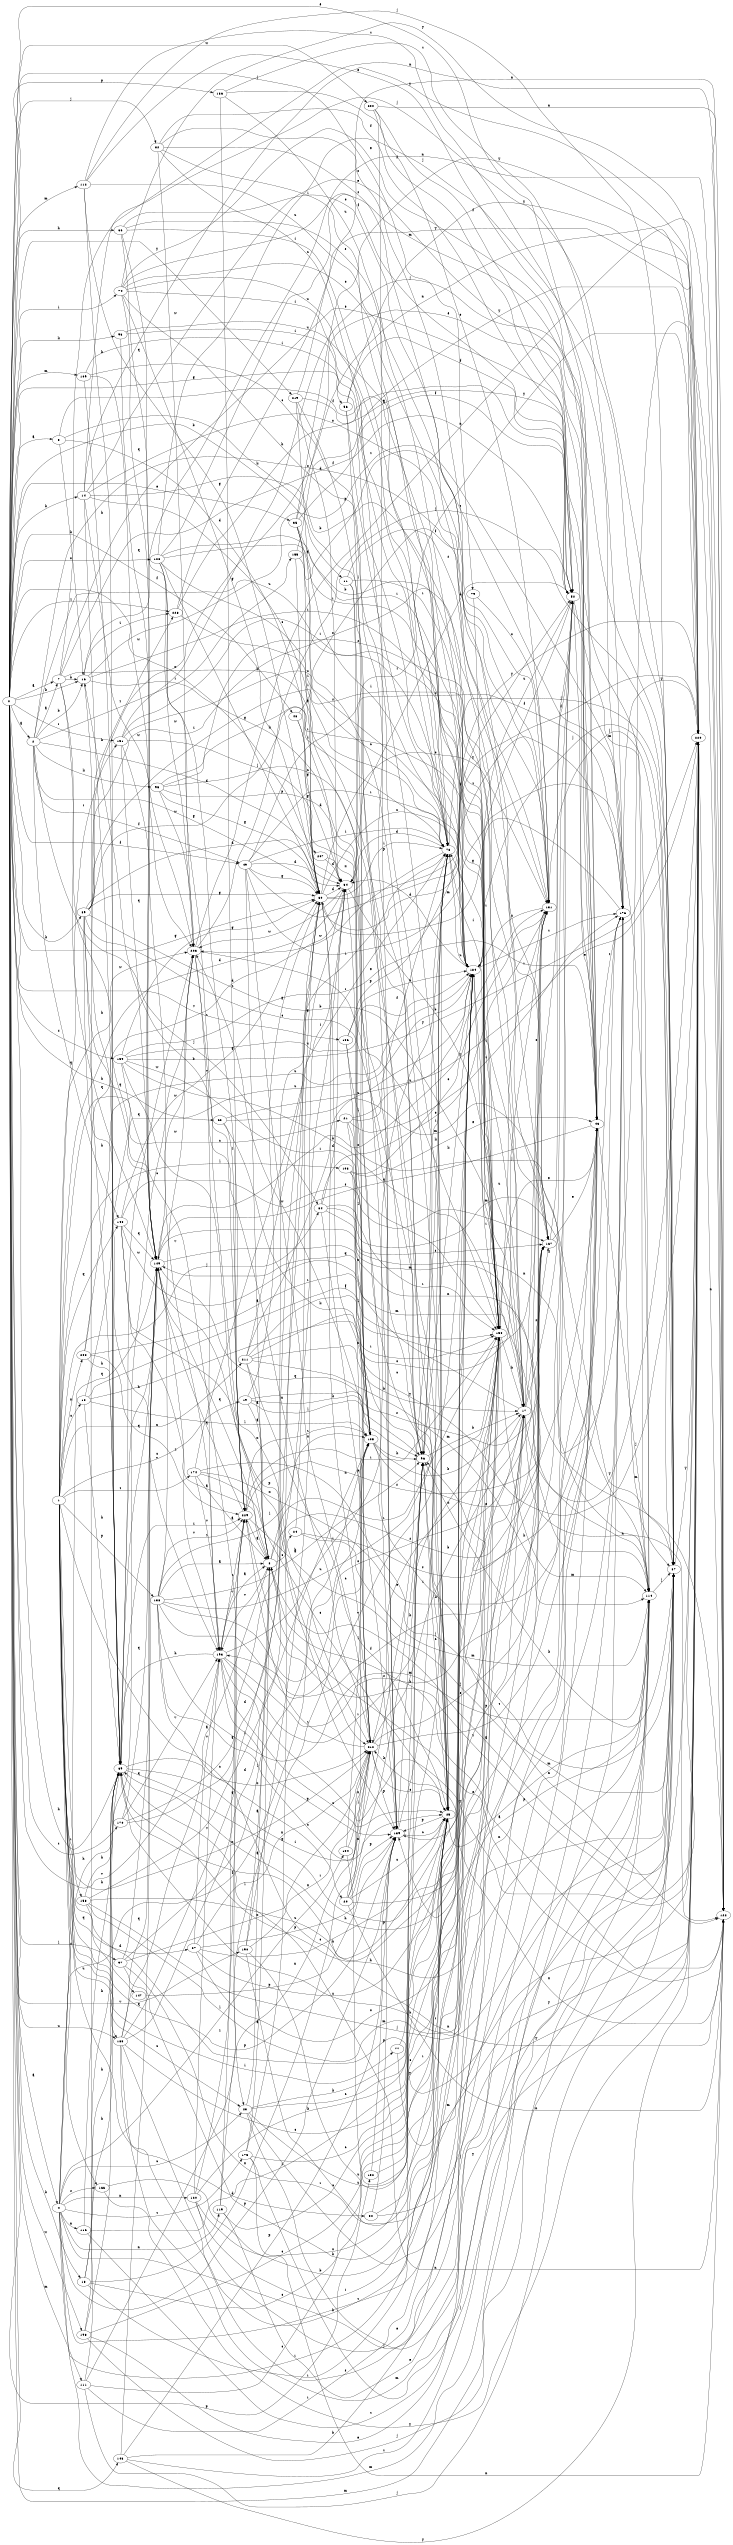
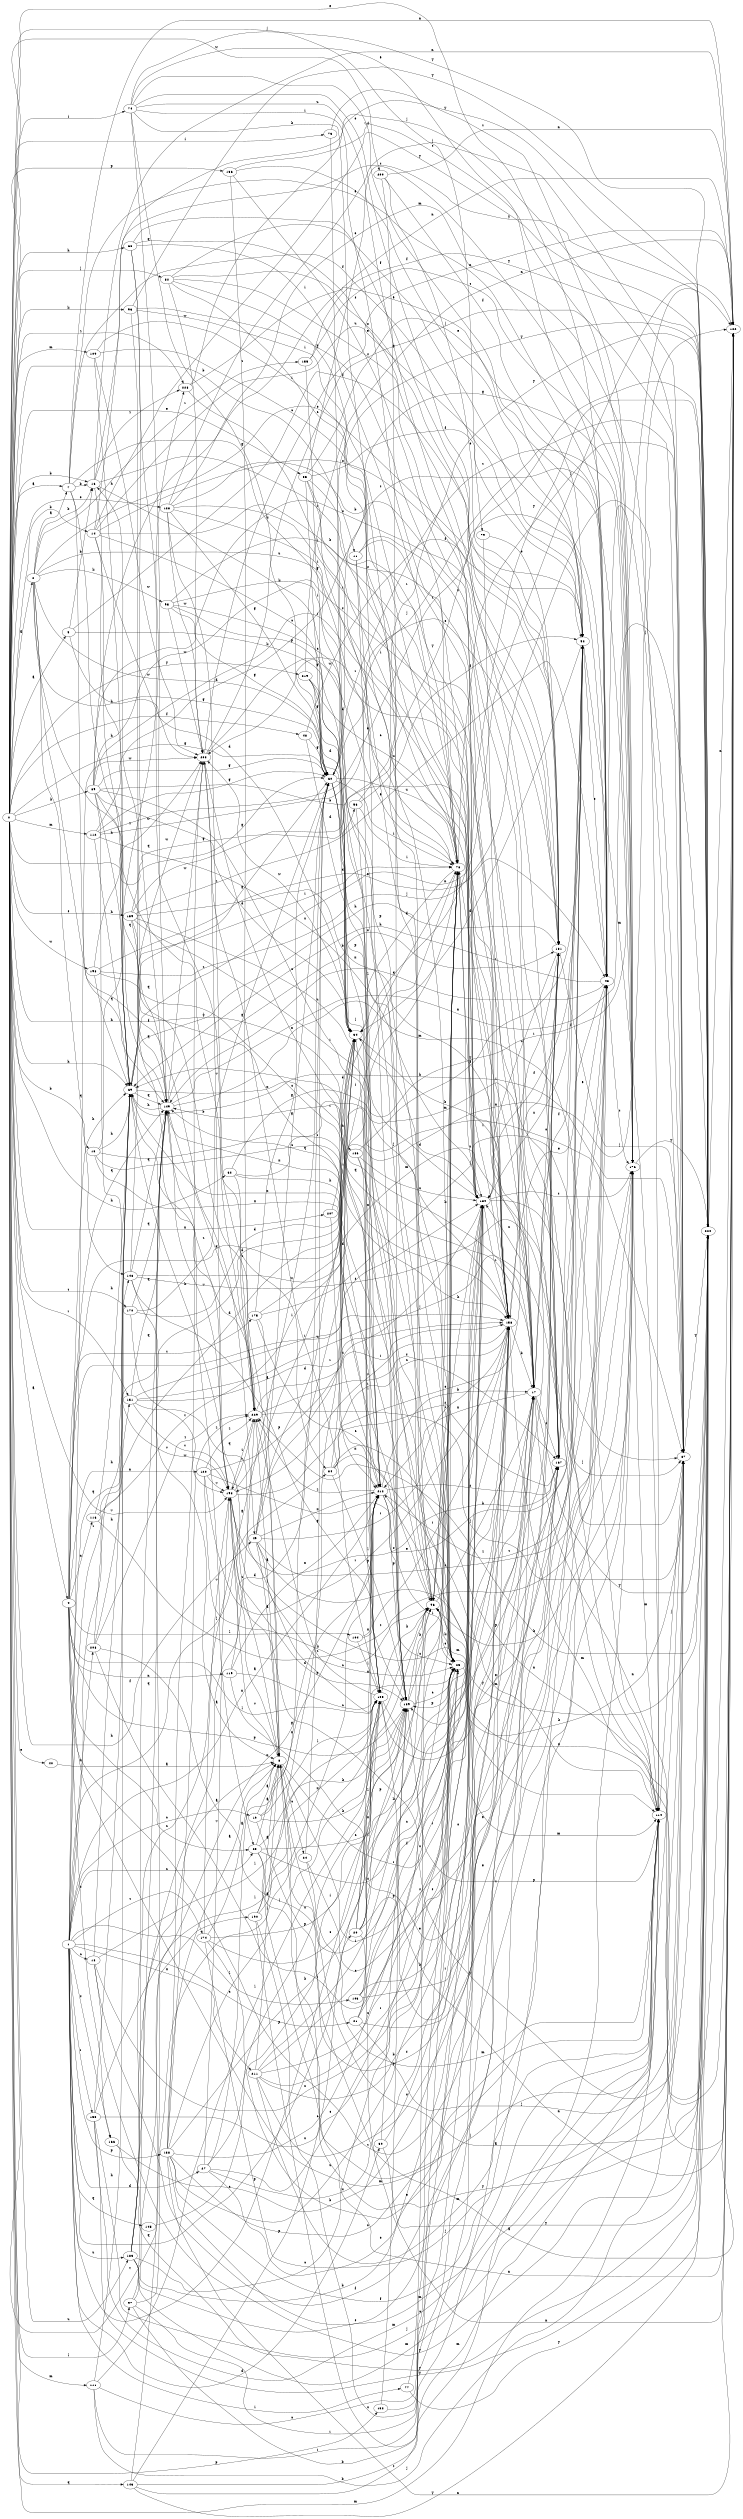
node "73": added
edge "93" -> "220": added, label "y"
node "40": added
node "147": label "147" -> "145"
